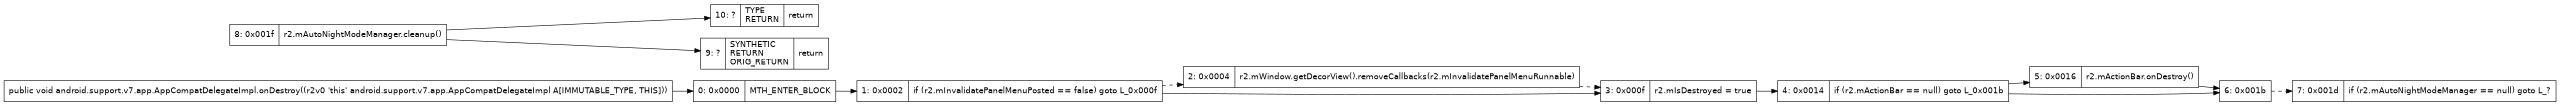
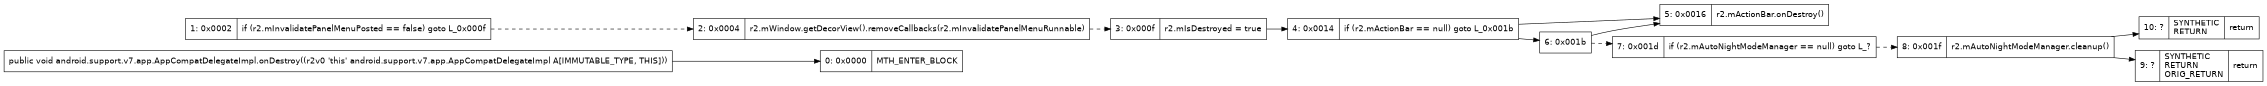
node "10: ?": text "TYPE" -> "SYNTHETIC"
edge "7: 0x001d" -> "8: 0x001f": added
edge "5: 0x0016" -> "6: 0x001b": reversed
edge "0: 0x0000" -> "1: 0x0002": removed
edge "1: 0x0002" -> "3: 0x000f": removed
